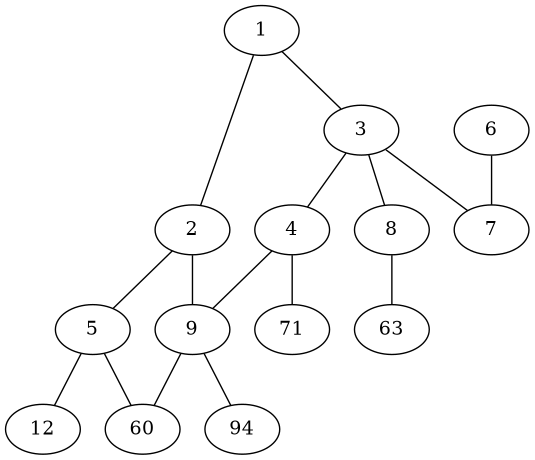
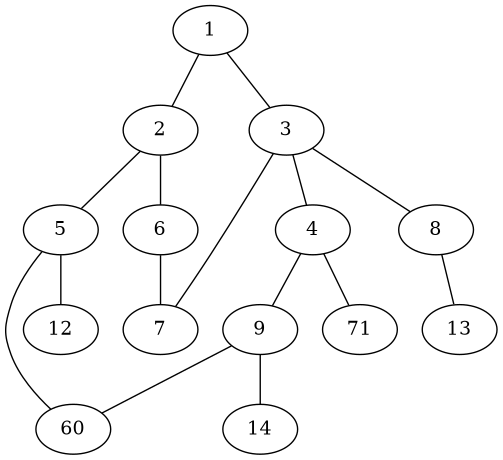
edge "2" -- "9": now "2" -- "6"
node "63": label "63" -> "13"
node "94": label "94" -> "14"
